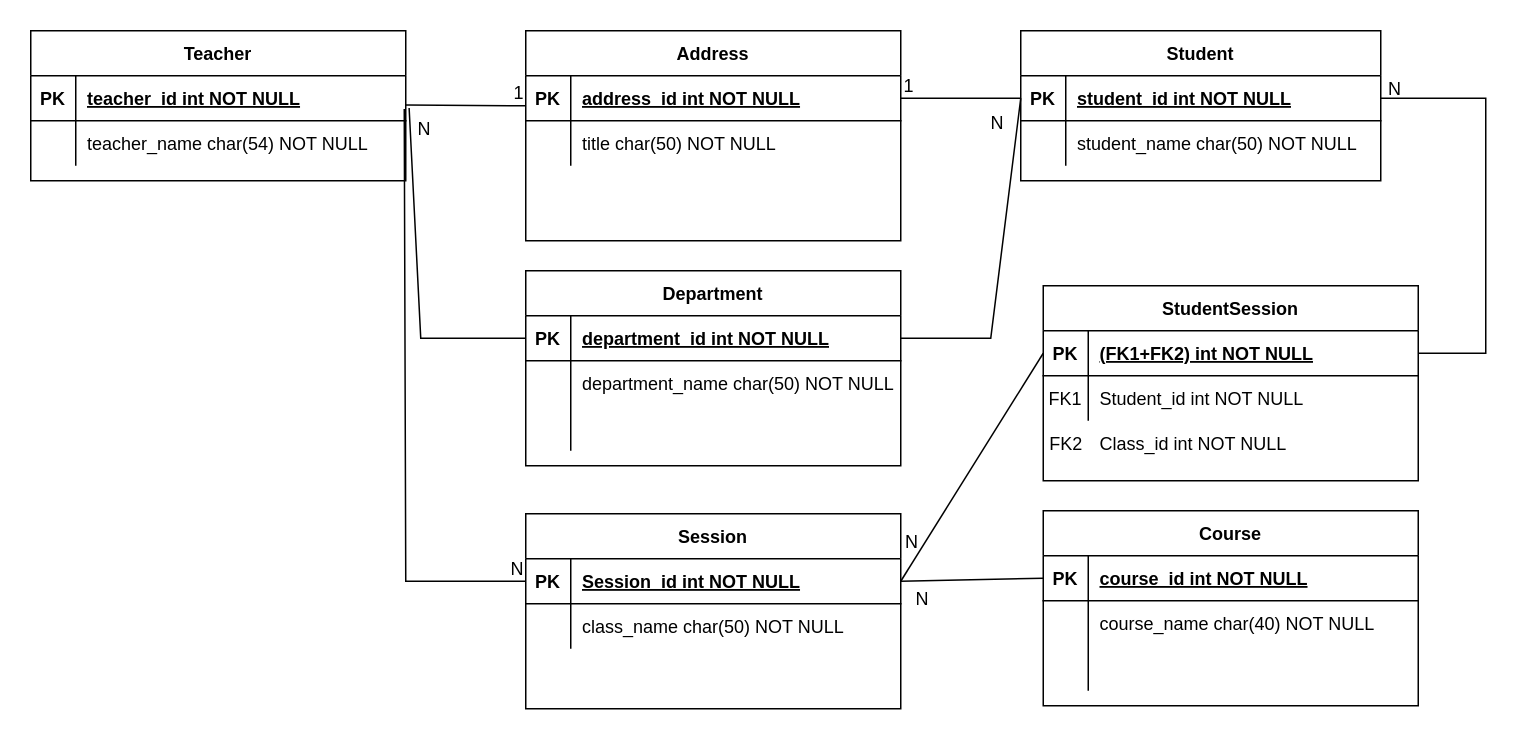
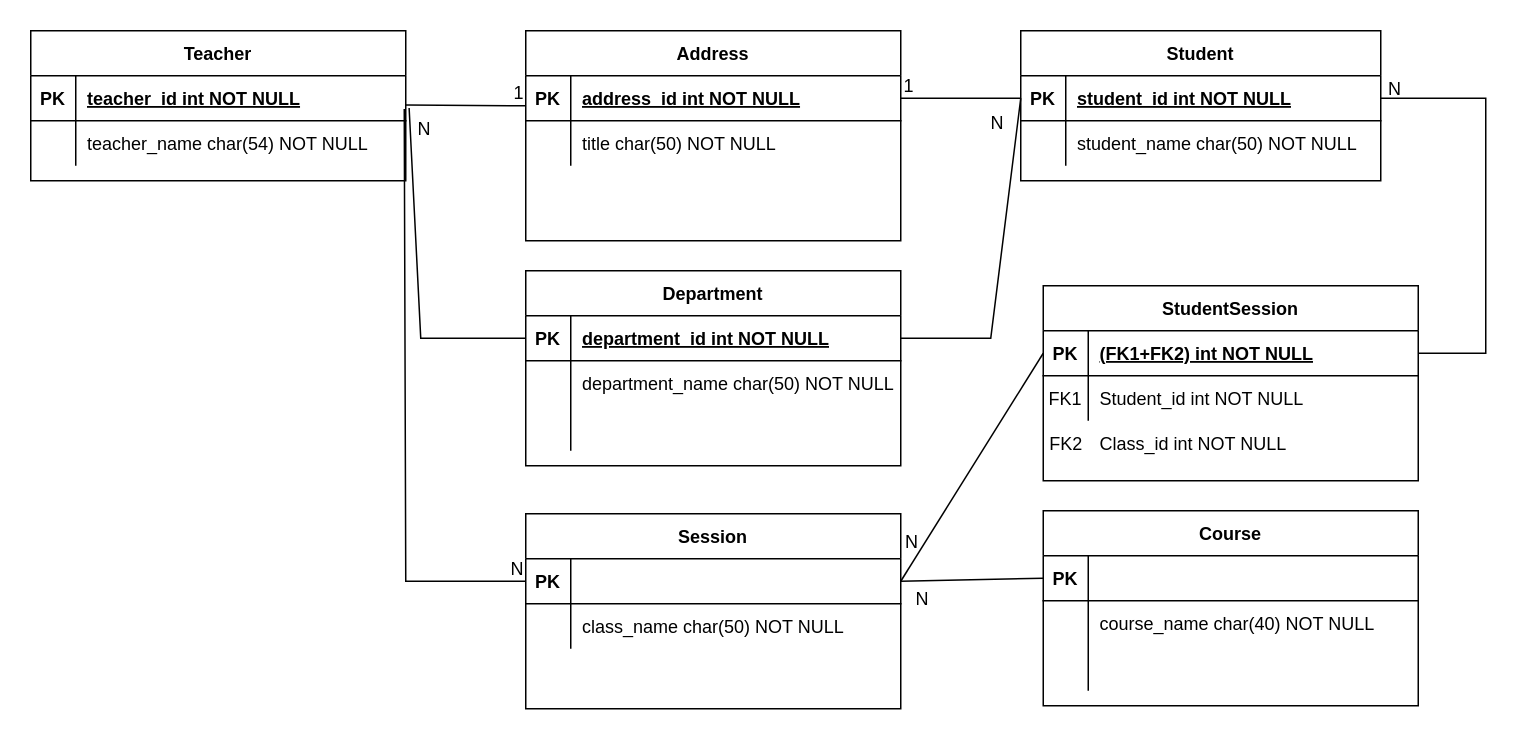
node "course_id int NOT NULL": removed
node "Session_id int NOT NULL": removed
